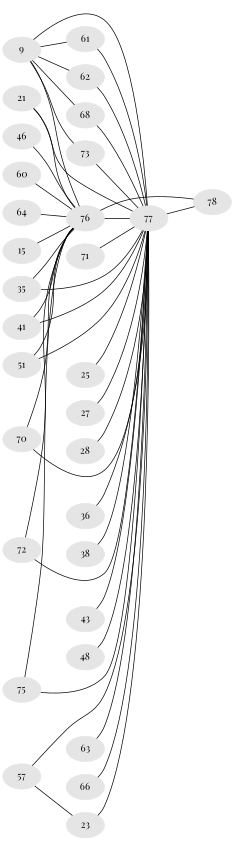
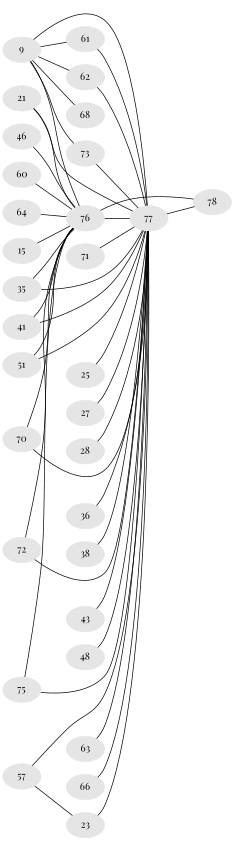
edge "68" -- "77": removed
